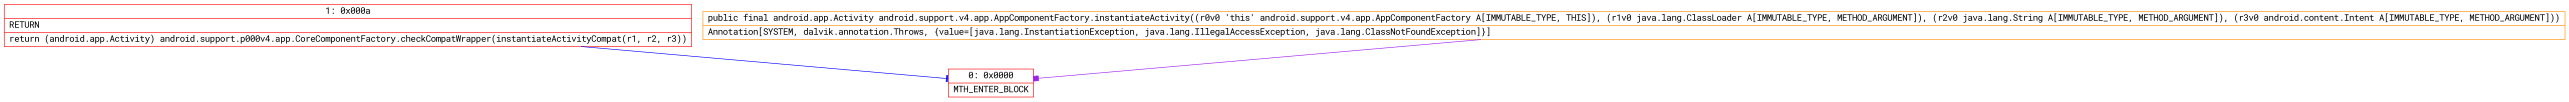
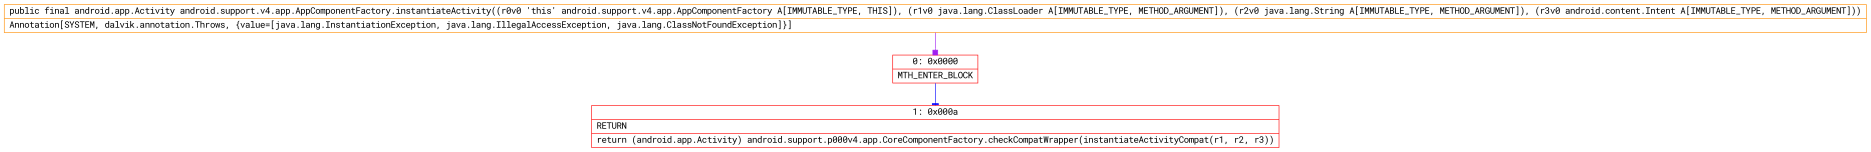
edge "1: 0x000a" -> "0: 0x0000": reversed
